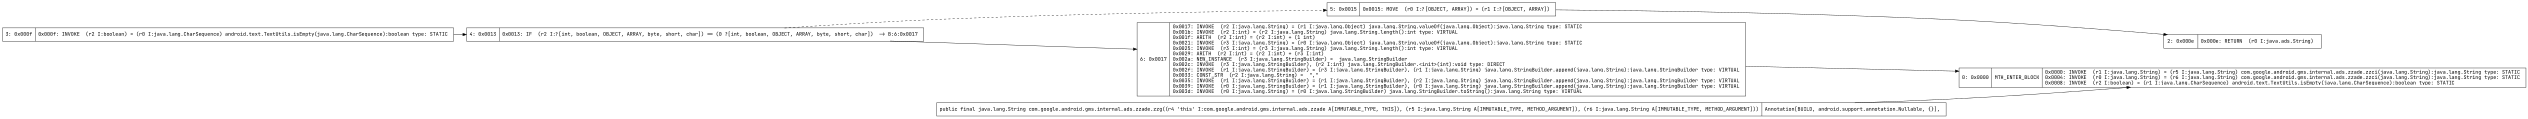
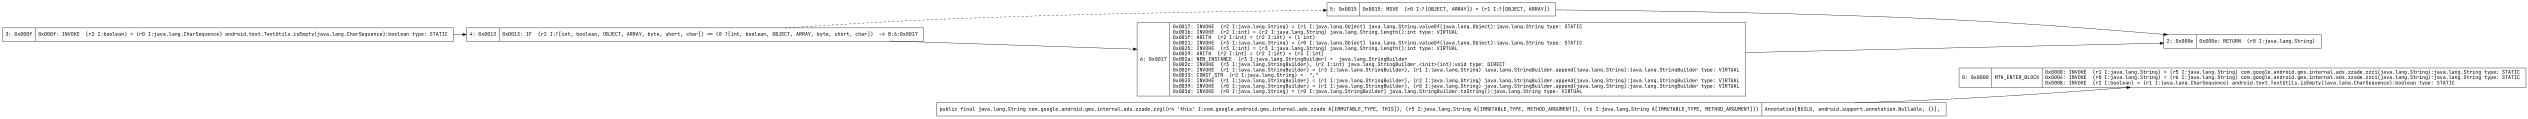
node "2: 0x000e": text "0x000e: RETURN  (r0 I:java.ads.String)" -> "0x000e: RETURN  (r0 I:java.lang.String)"
edge "6: 0x0017" -> "0: 0x0000": now "6: 0x0017" -> "2: 0x000e"
